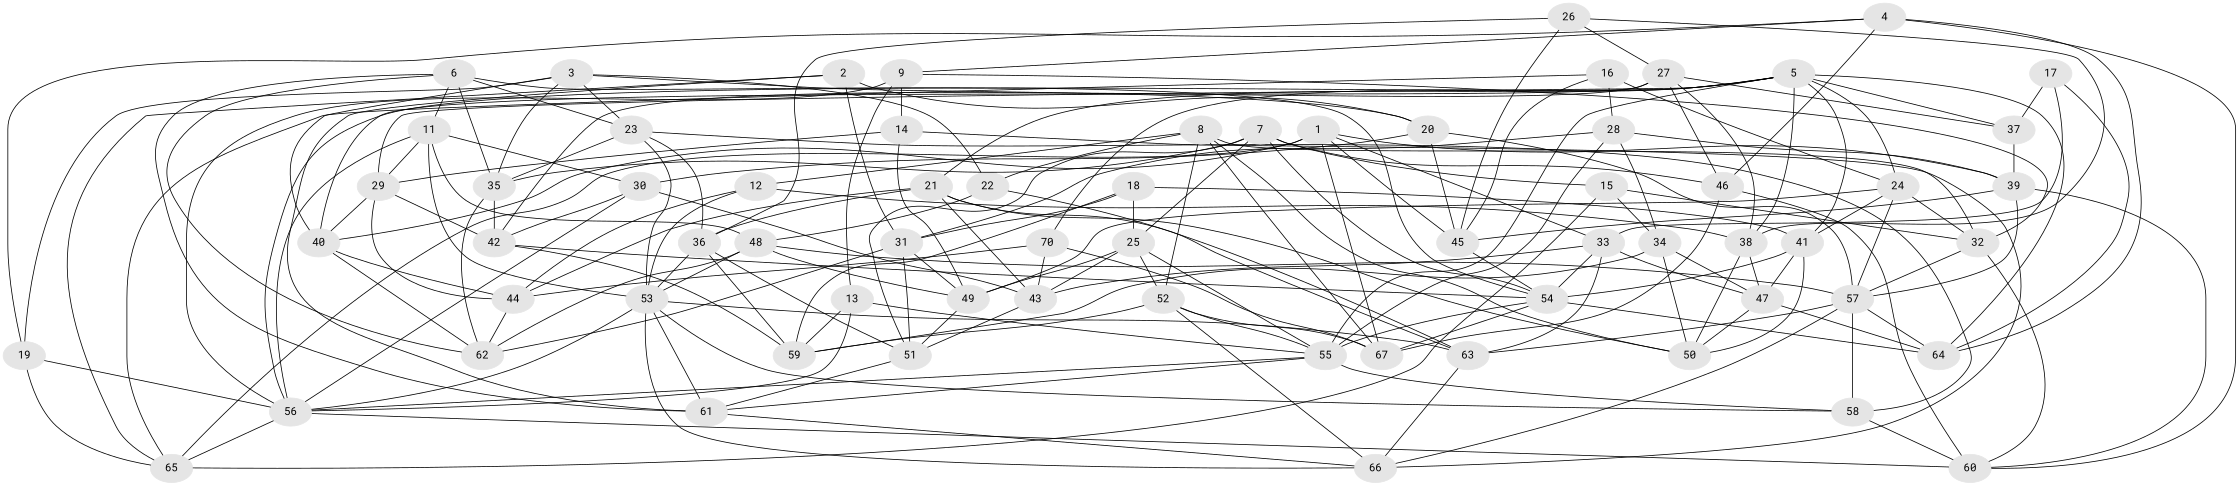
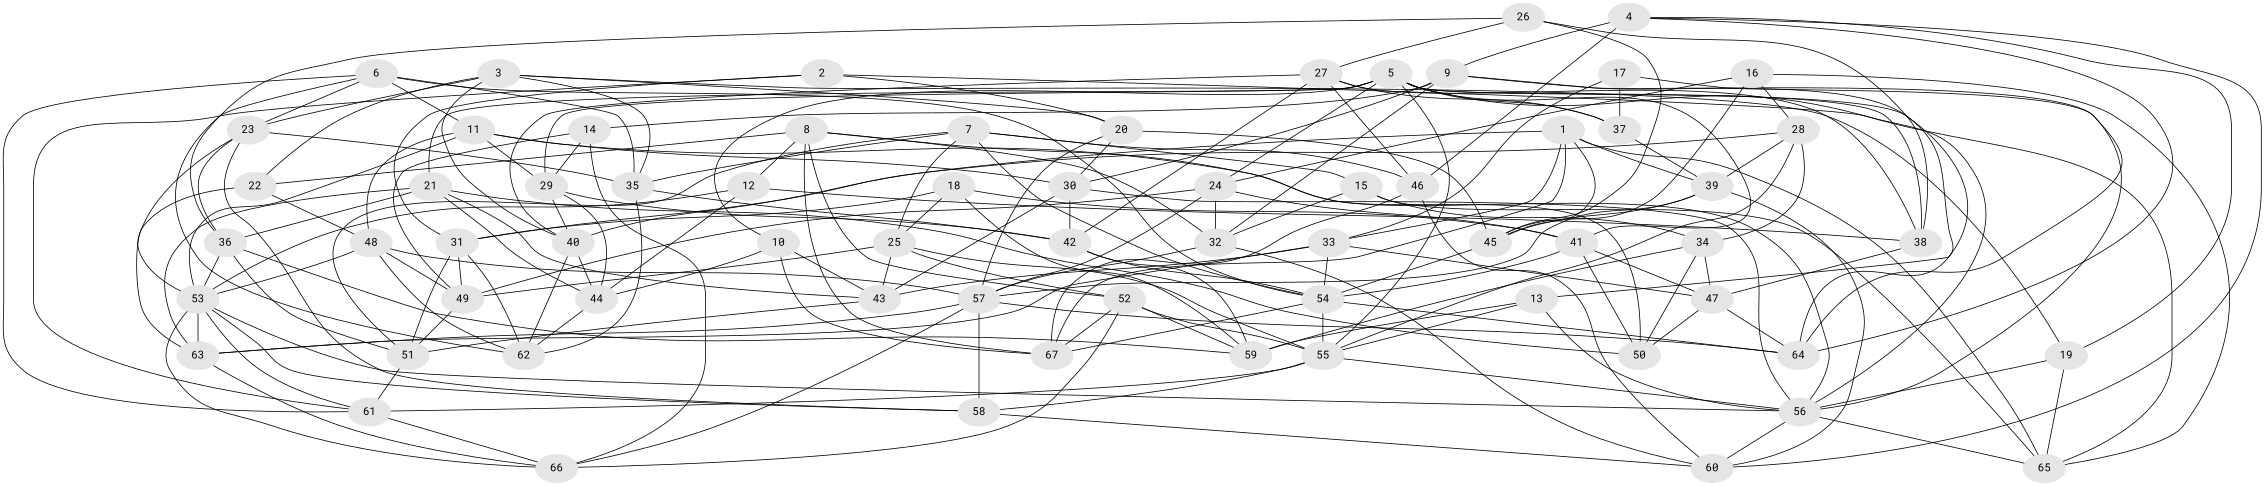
edge "9" -- "30": added
node "70": label "70" -> "10"
edge "38" -- "50": removed
